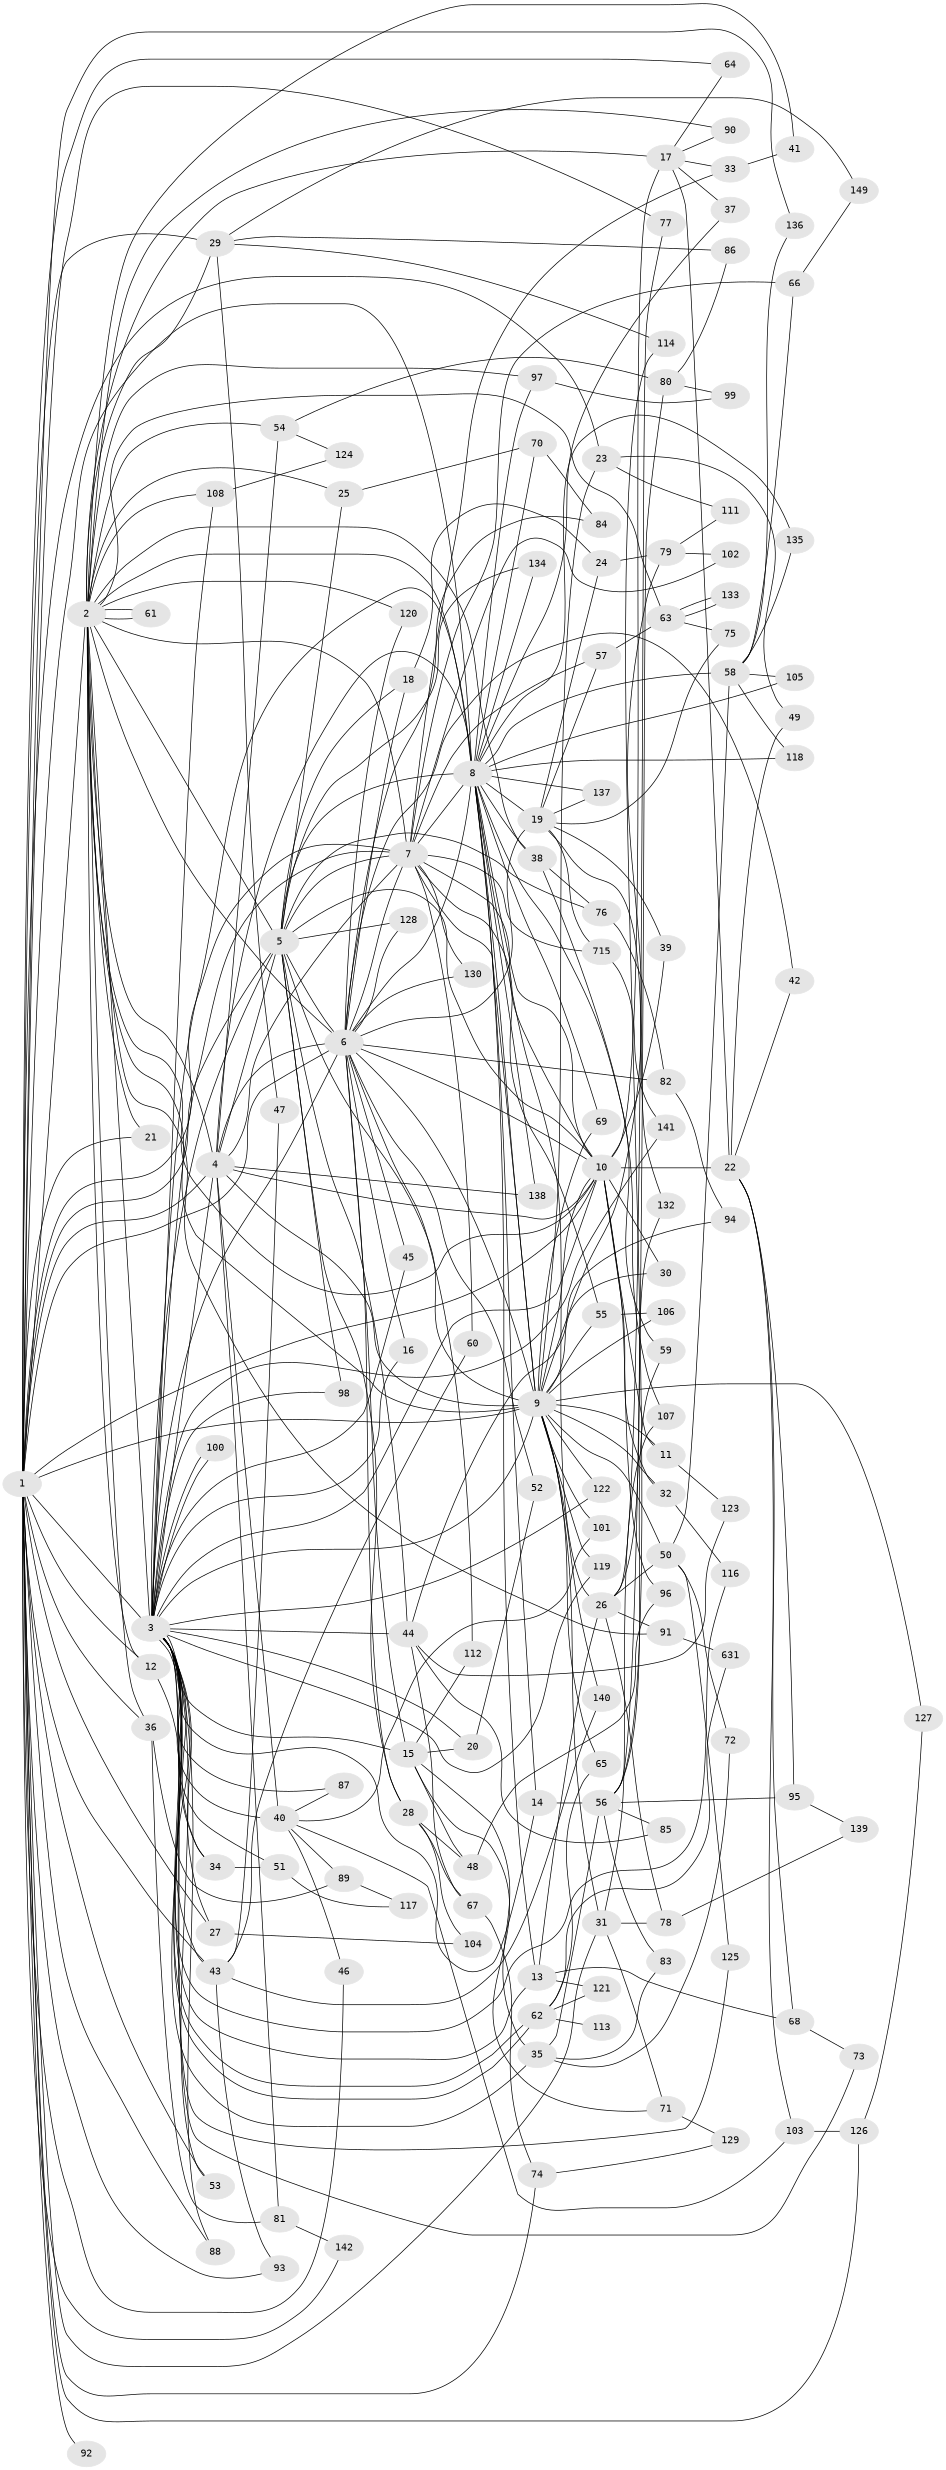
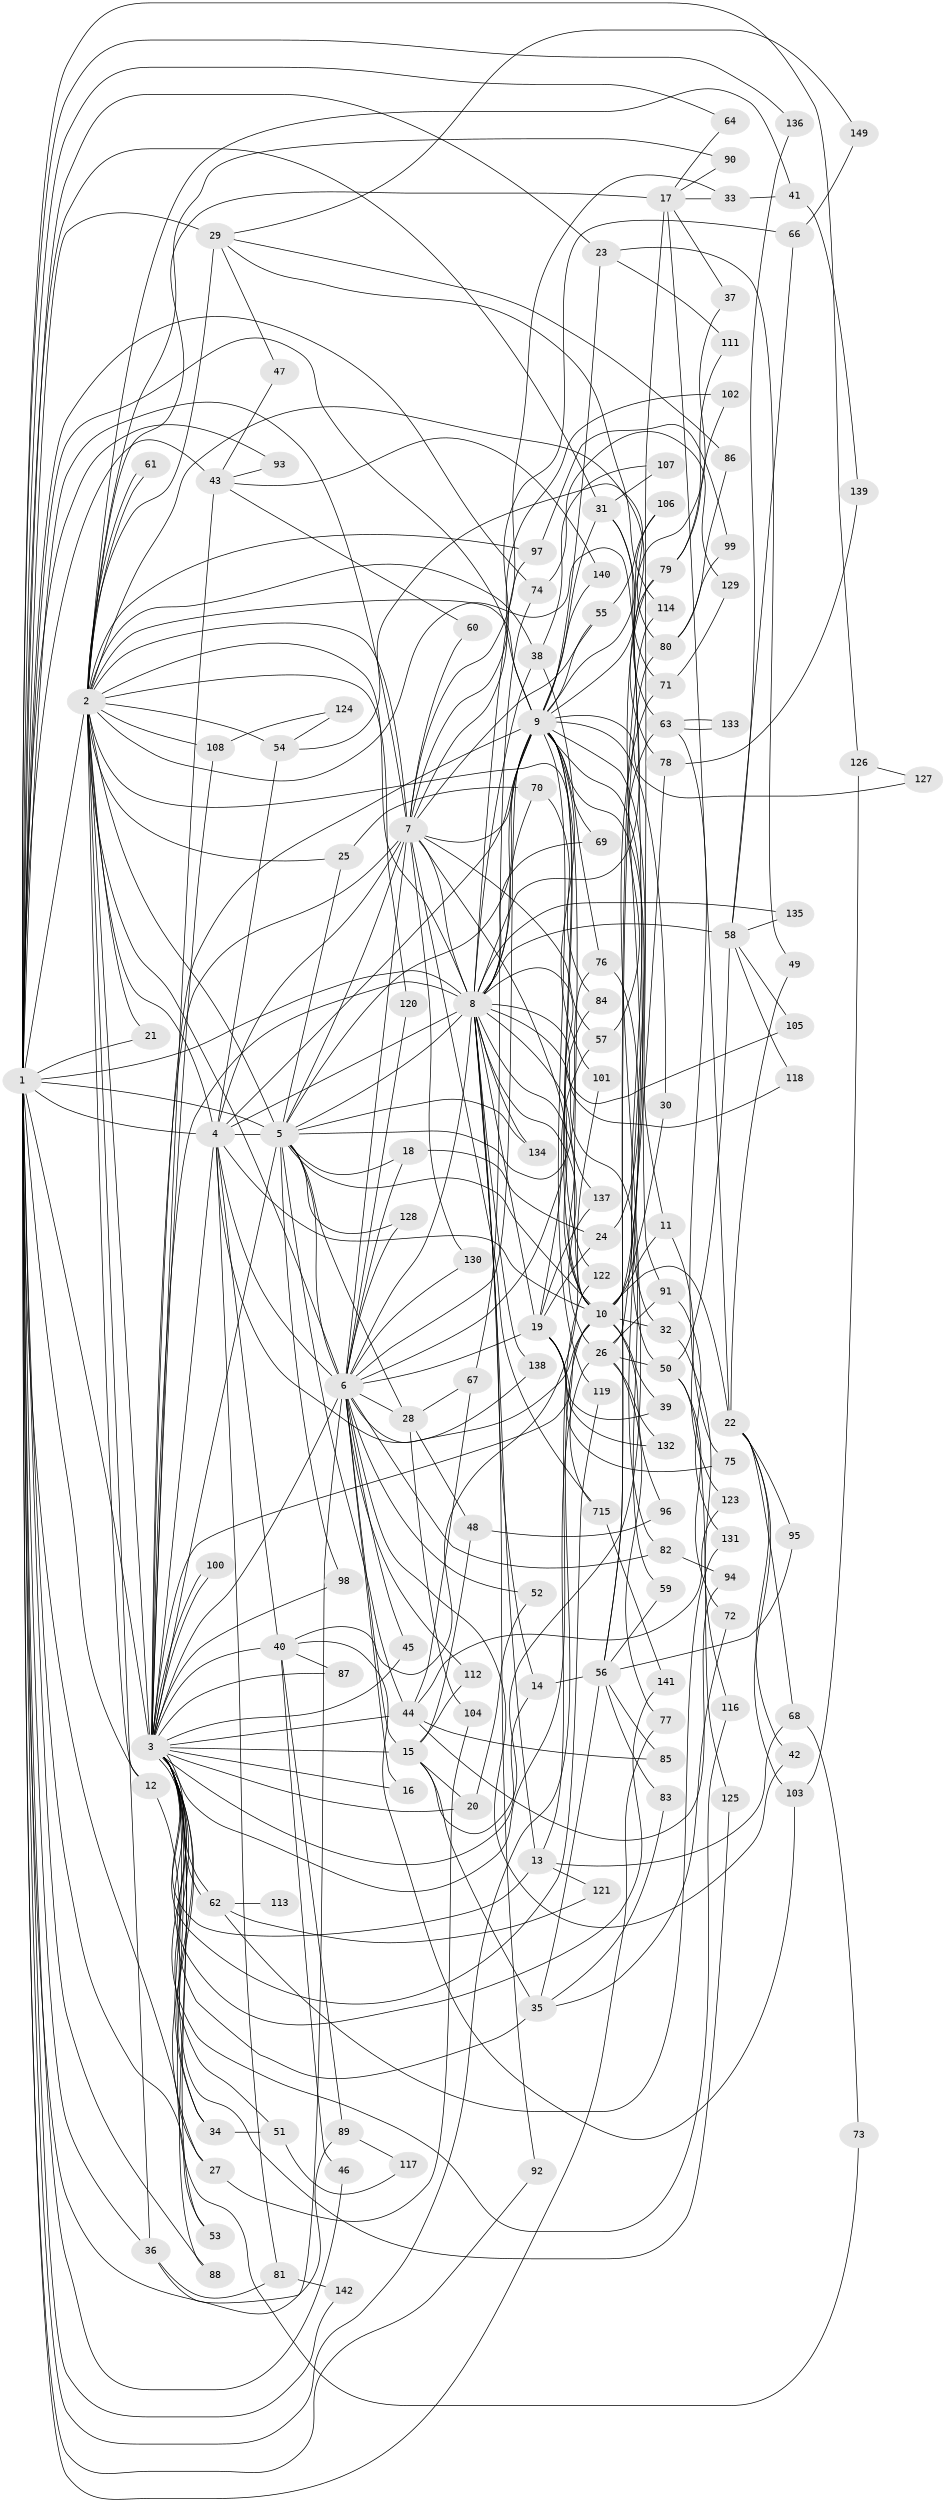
edge "8" -- "92": added
node "631": label "631" -> "131"
node "65": removed
edge "95" -- "139": now "41" -- "139"
